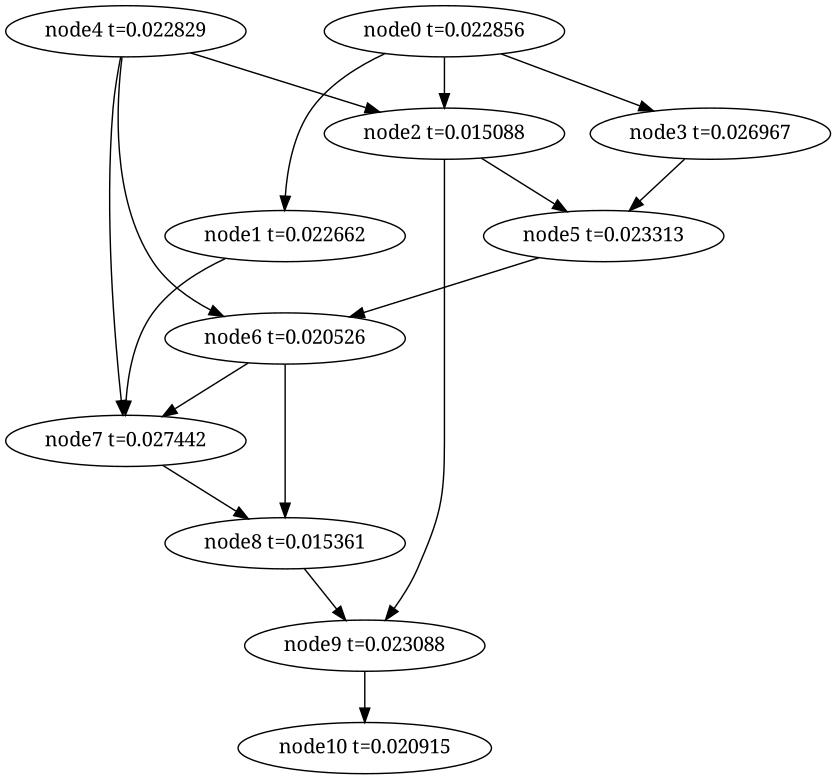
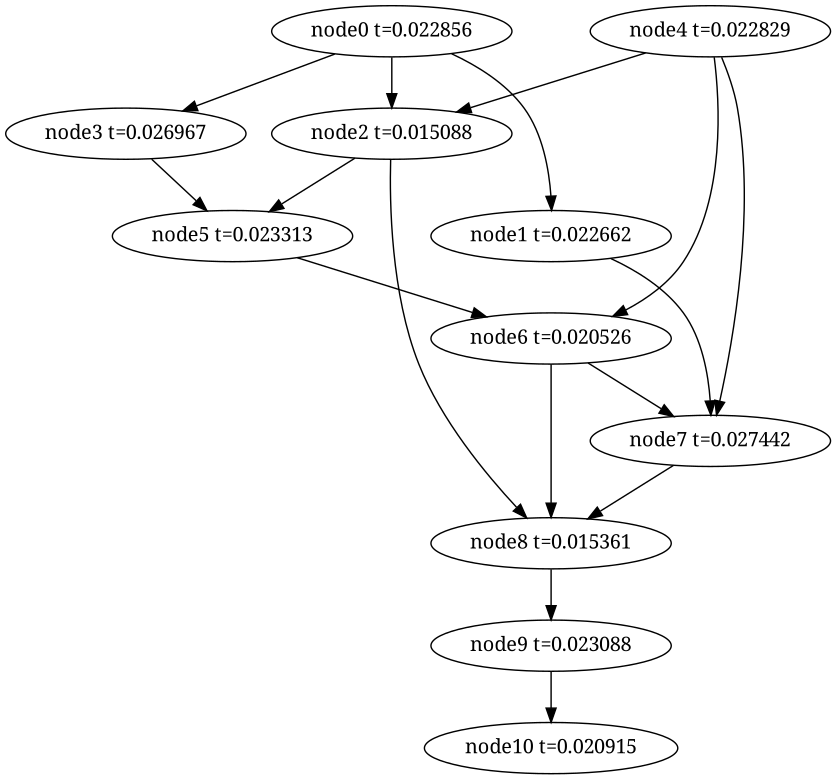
edge "node2 t=0.015088" -> "node9 t=0.023088": now "node2 t=0.015088" -> "node8 t=0.015361"
